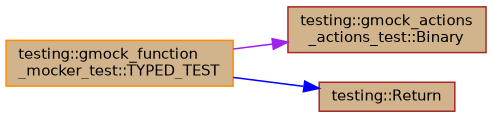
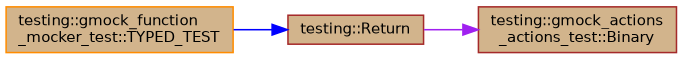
edge "testing::gmock_function _mocker_test::TYPED_TEST" -> "testing::gmock_actions _actions_test::Binary": now "testing::Return" -> "testing::gmock_actions _actions_test::Binary"
